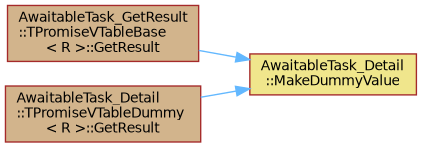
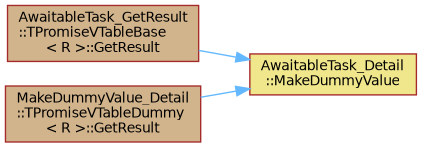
node "AwaitableTask_Detail ::TPromiseVTableDummy < R >::GetResult": label "AwaitableTask_Detail ::TPromiseVTableDummy < R >::GetResult" -> "MakeDummyValue_Detail ::TPromiseVTableDummy < R >::GetResult"
